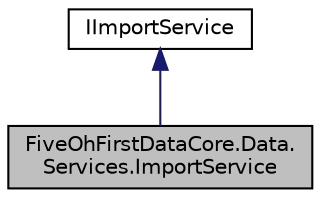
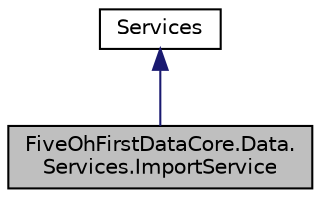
node "IImportService": label "IImportService" -> "Services"
